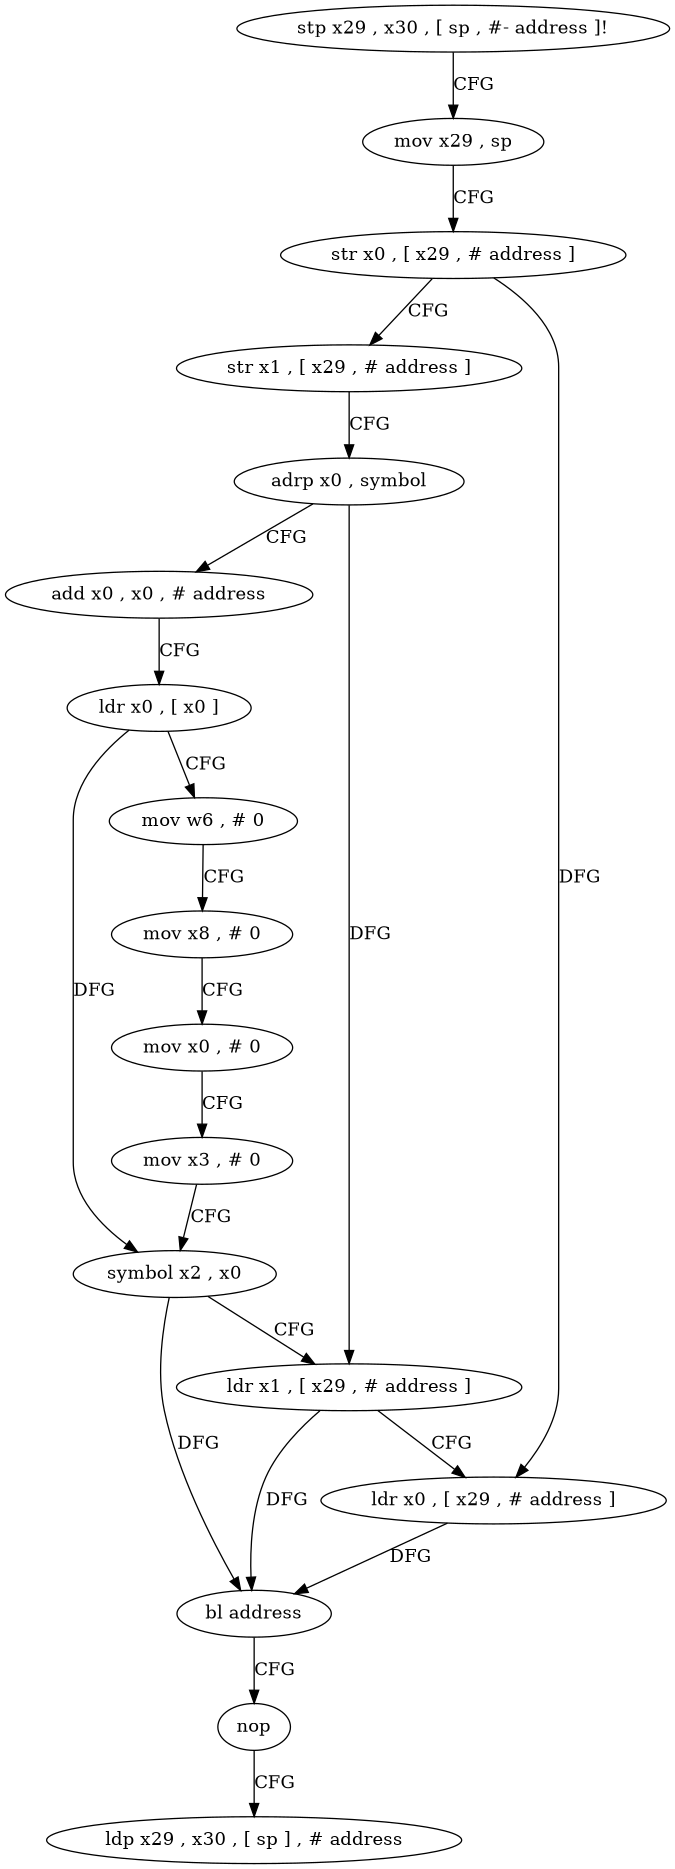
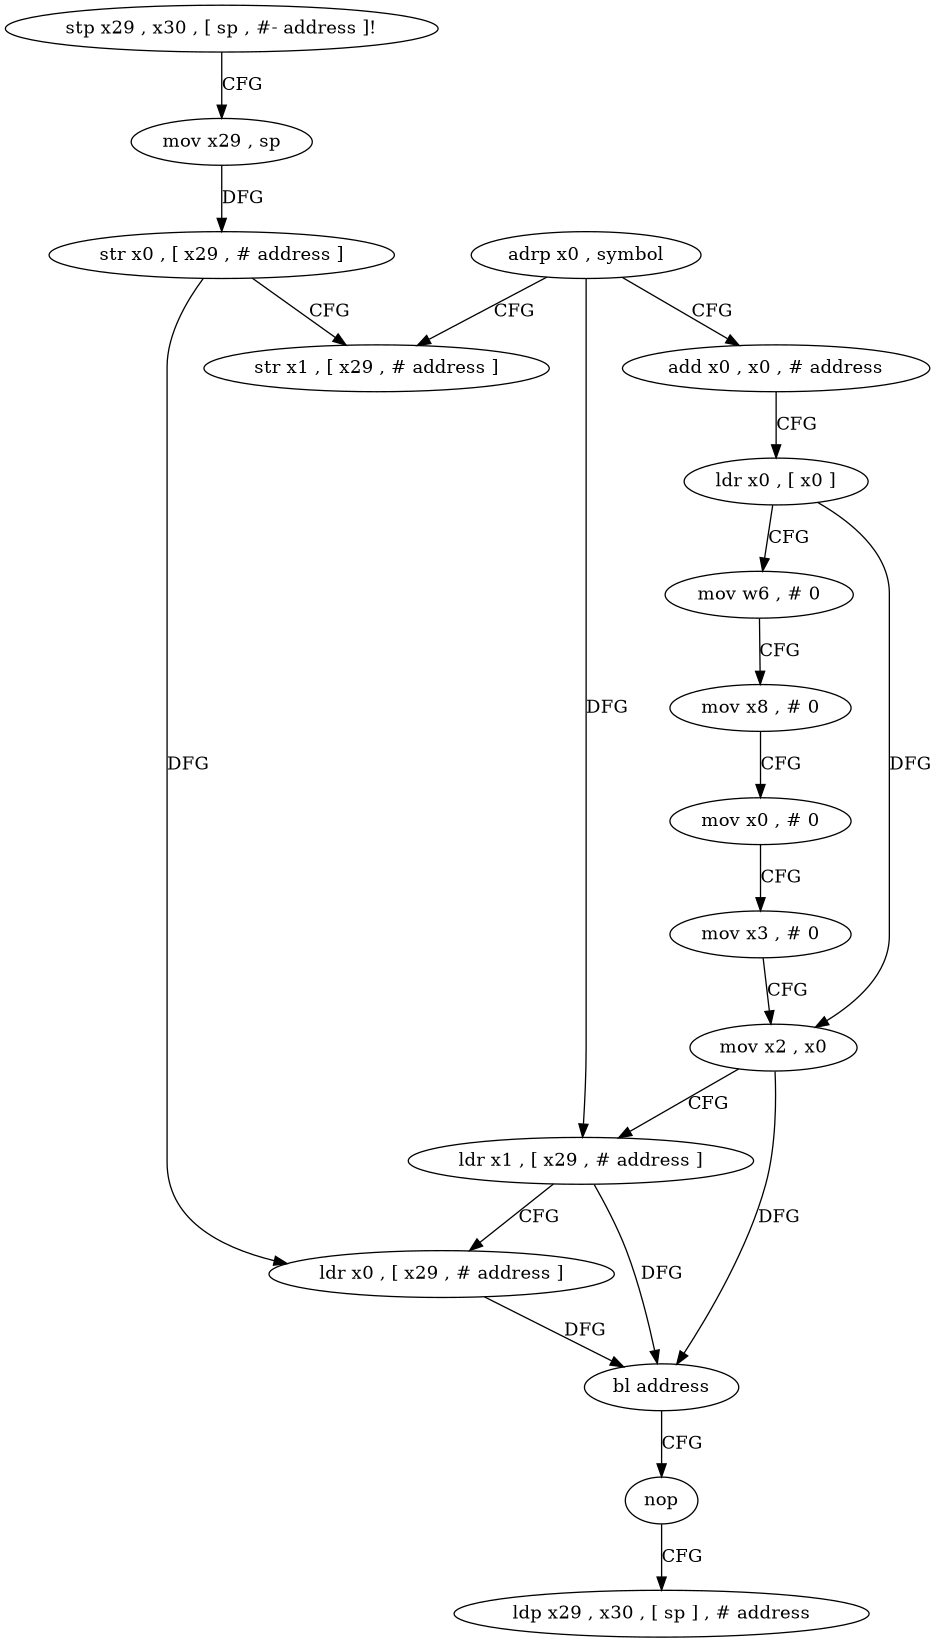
edge "mov x29 , sp" -> "str x0 , [ x29 , # address ]": label "CFG" -> "DFG"
edge "str x1 , [ x29 , # address ]" -> "adrp x0 , symbol": reversed
node "symbol x2 , x0": label "symbol x2 , x0" -> "mov x2 , x0"
